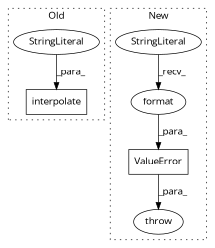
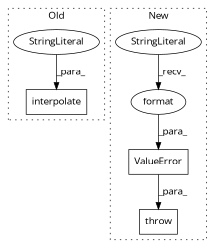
node "throw": shape ellipse -> box
